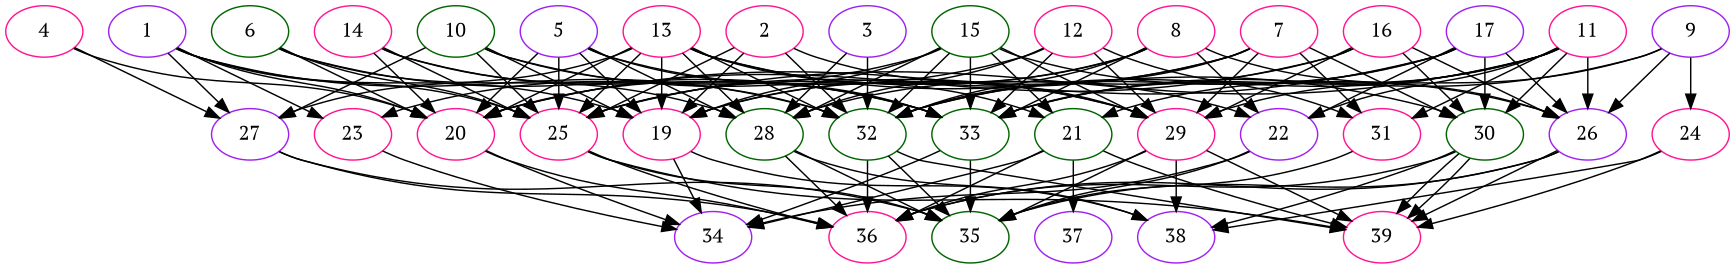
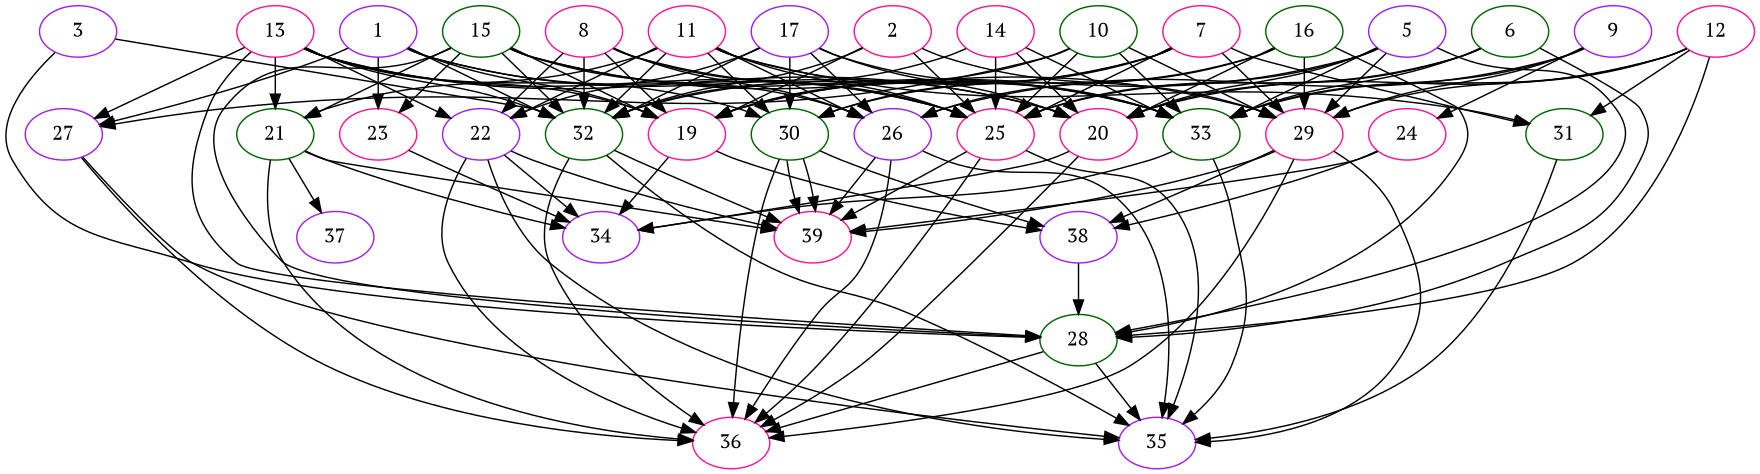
node "4": removed
node "16": color deeppink -> darkgreen
node "31": color deeppink -> darkgreen
edge "28" -> "38": reversed
edge "22" -> "39": added
node "35": color darkgreen -> purple
edge "22" -> "36": added
